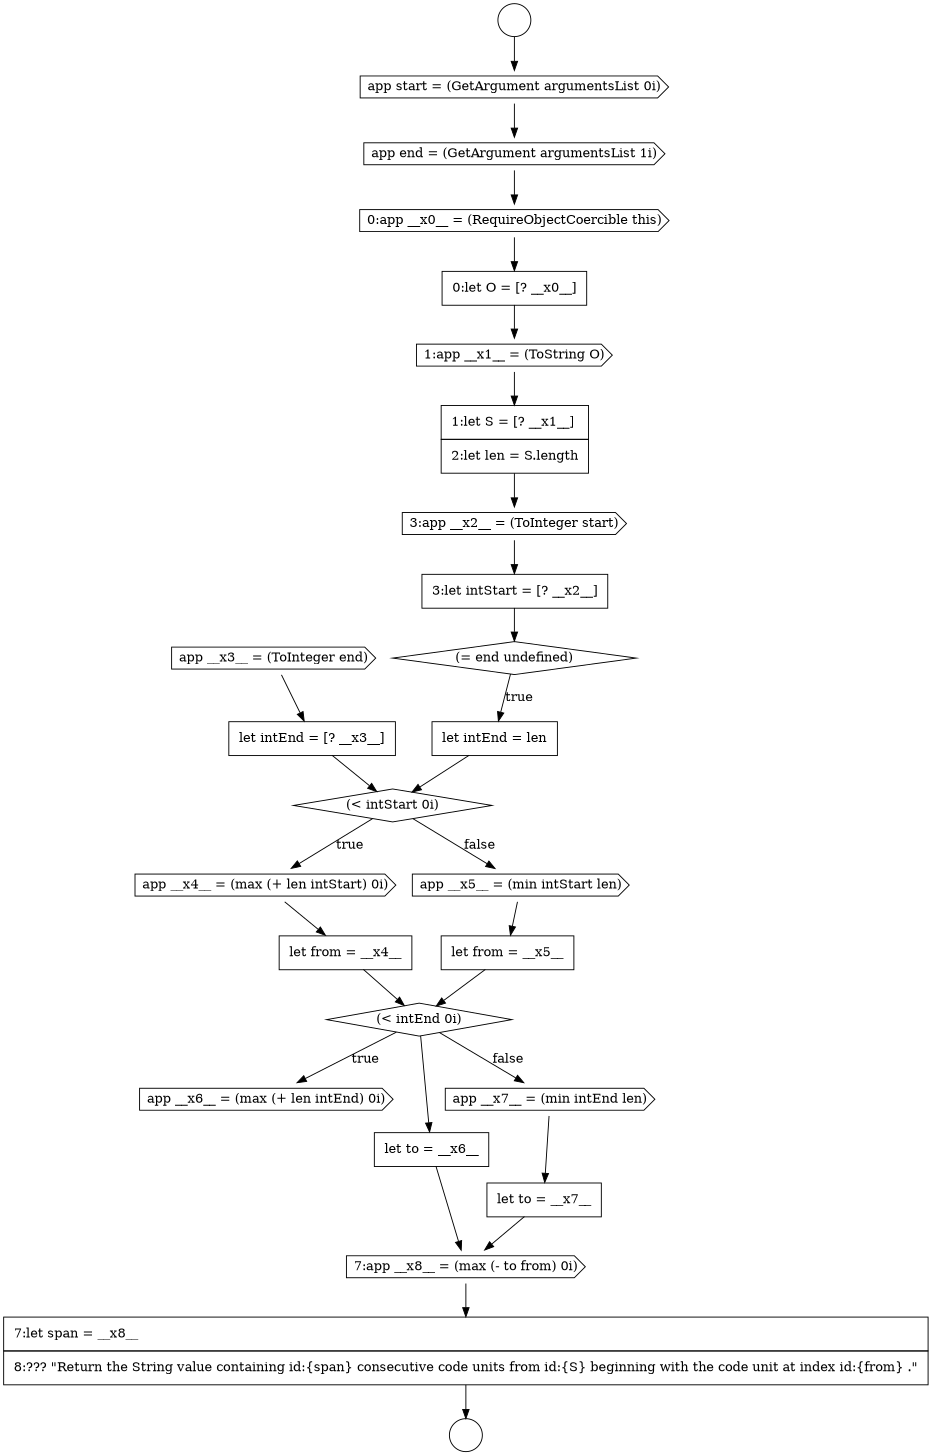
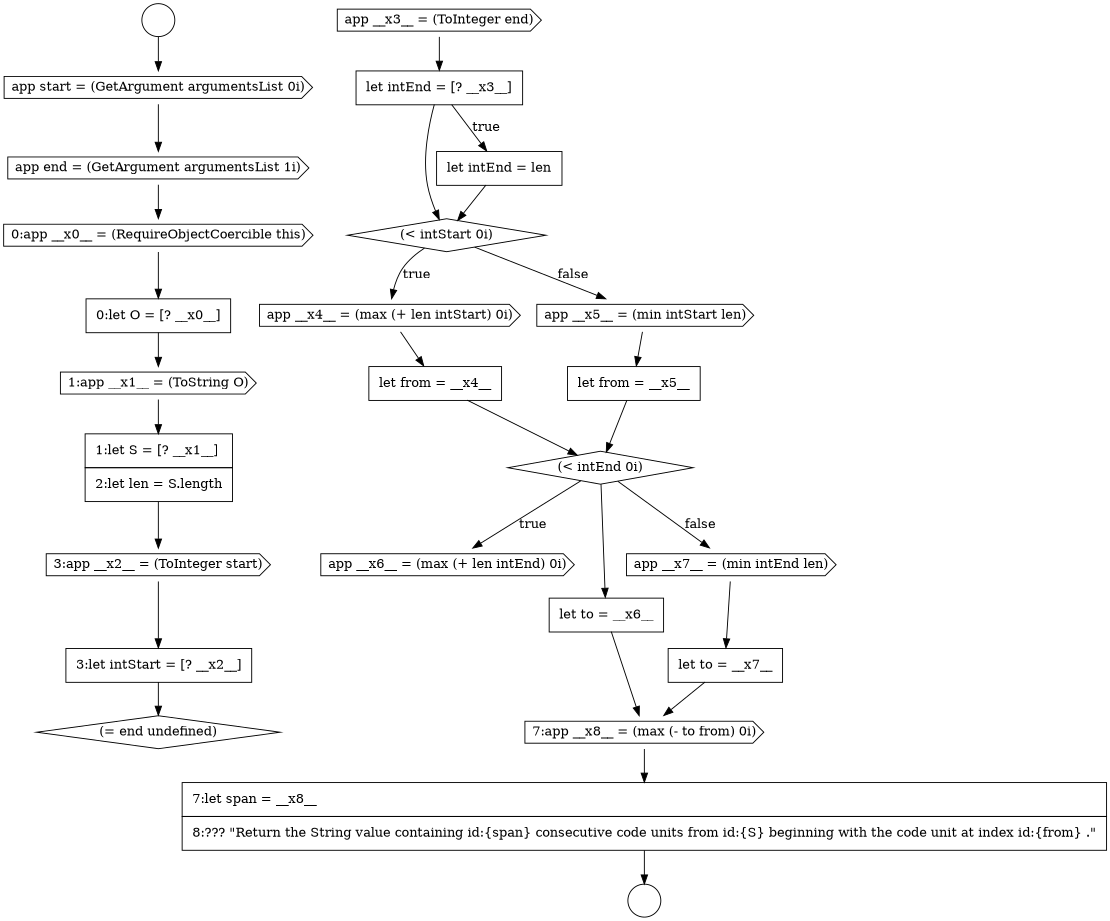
edge "(= end undefined)" -> "let intEnd = len": now "let intEnd = [? __x3__]" -> "let intEnd = len"
